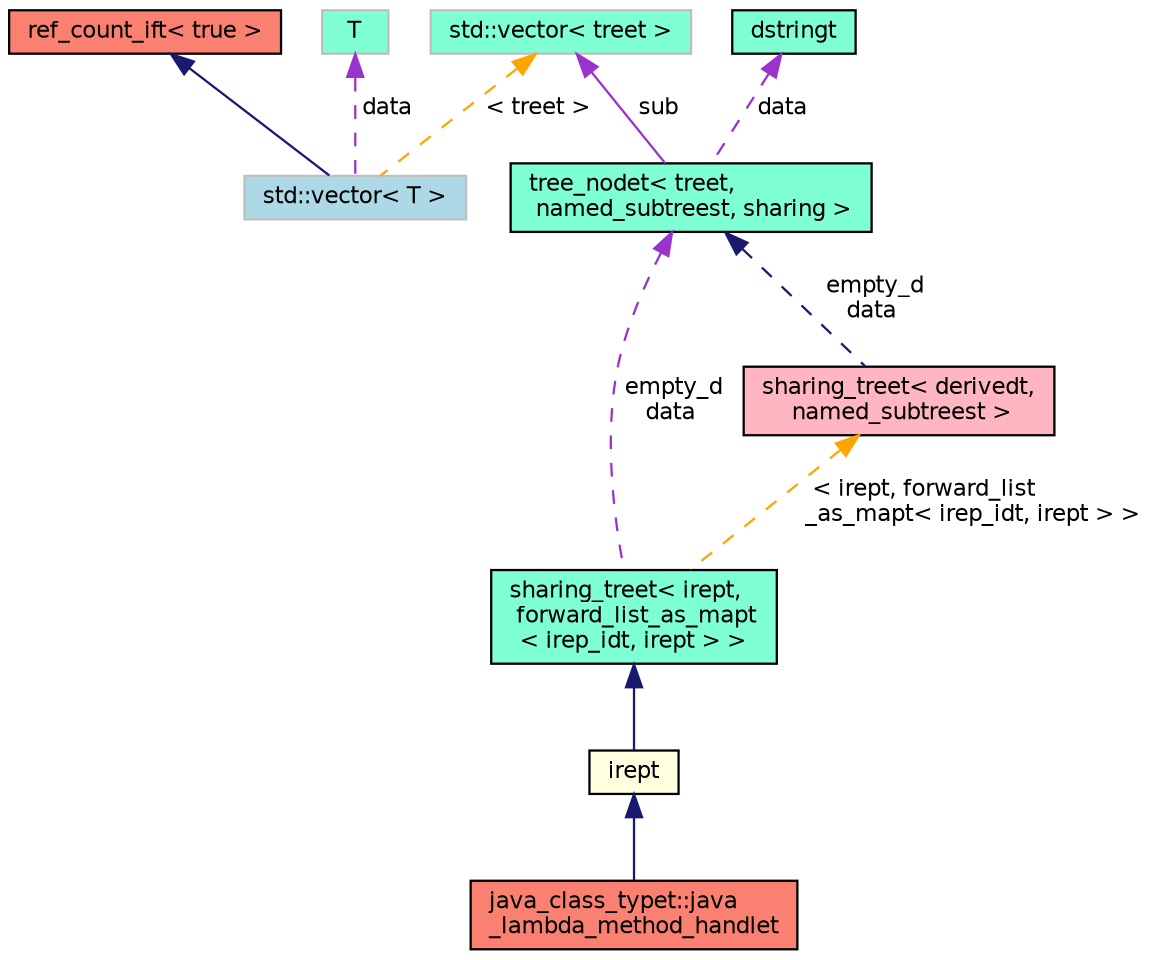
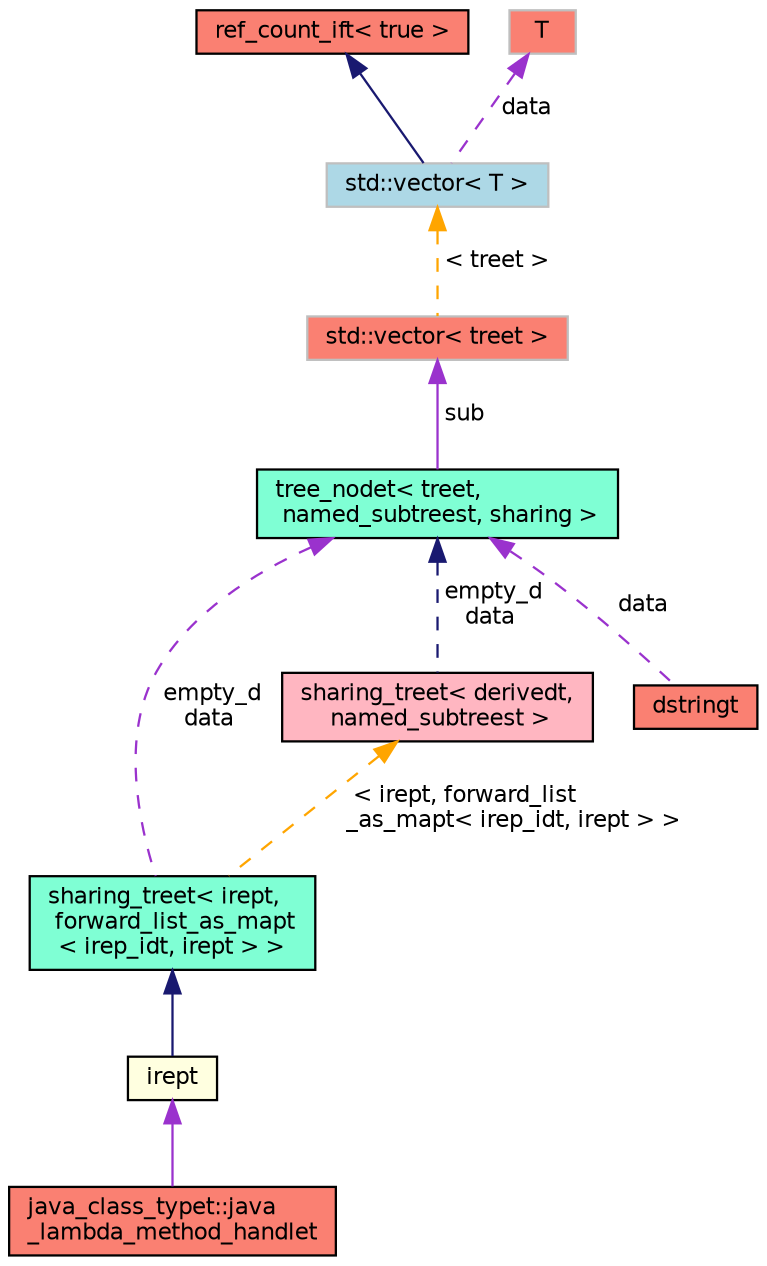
node "T": fillcolor aquamarine -> salmon
node "std::vector< treet >": fillcolor aquamarine -> salmon
node "dstringt": fillcolor aquamarine -> salmon
edge "tree_nodet< treet, named_subtreest, sharing >" -> "dstringt": reversed
edge "std::vector< T >" -> "std::vector< treet >": reversed
edge "java_class_typet::java _lambda_method_handlet" -> "irept": color midnightblue -> darkorchid3
